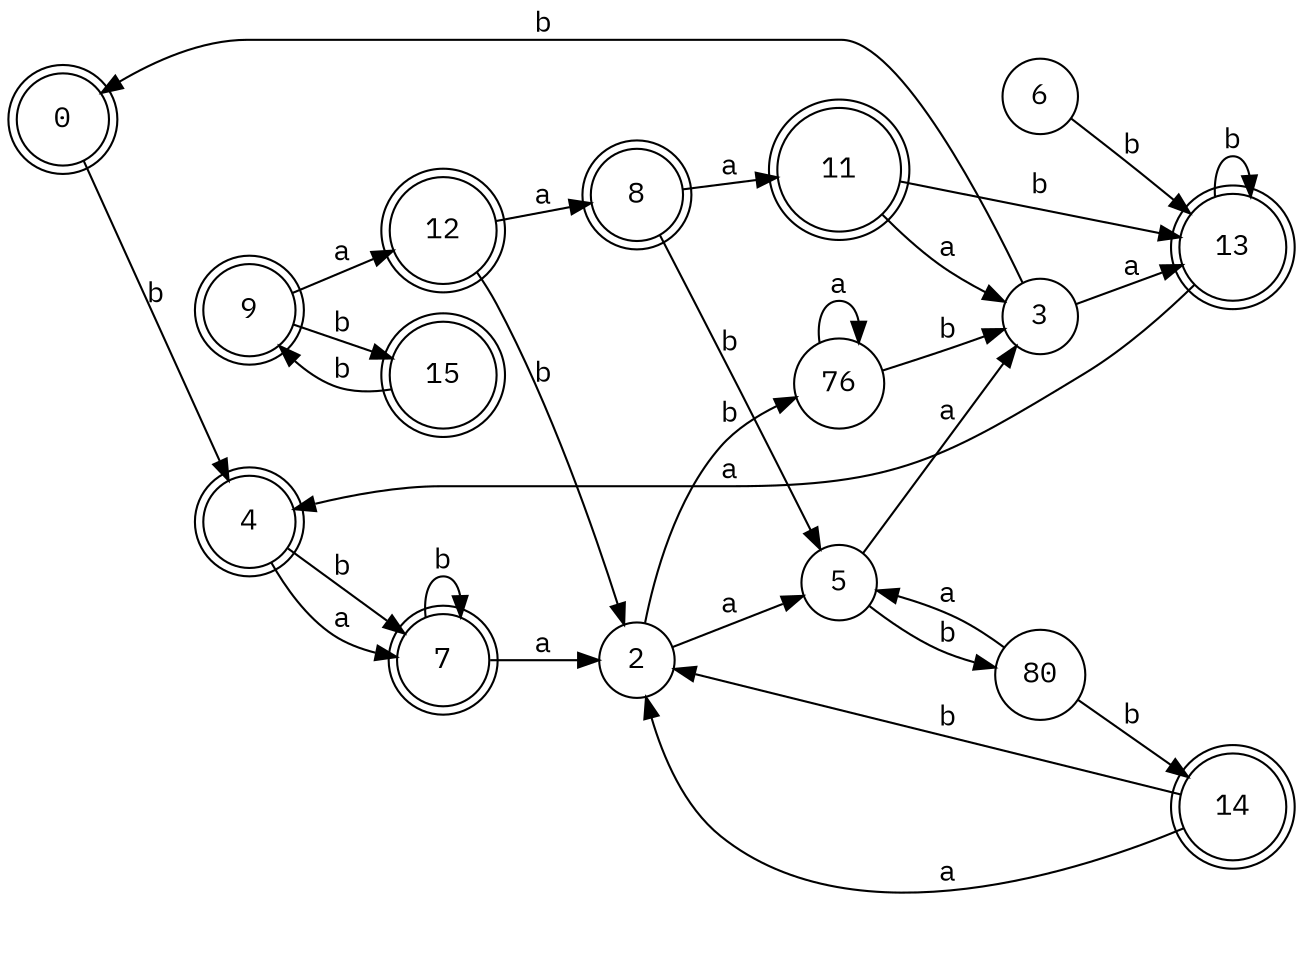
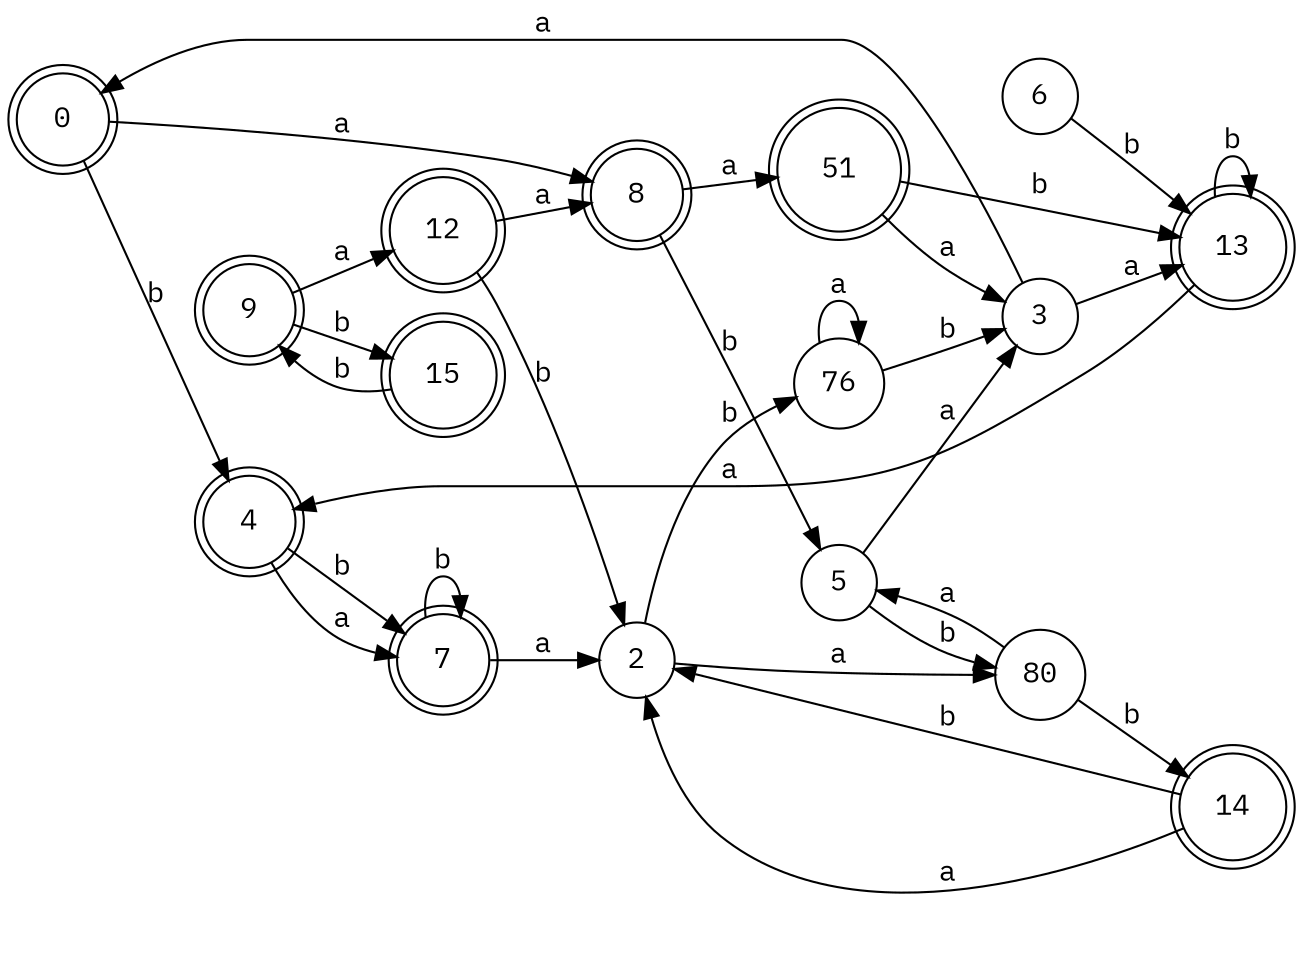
edge "3" -> "0": label "b" -> "a"
edge "0" -> "8": added, label "a"
node "11": label "11" -> "51"
edge "2" -> "5": now "2" -> "80"
